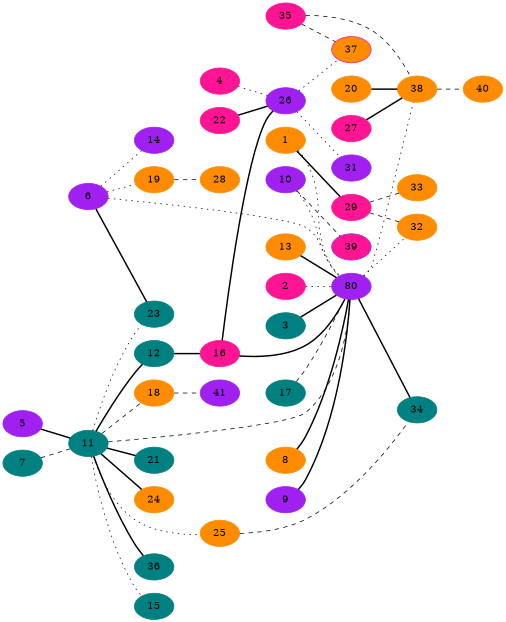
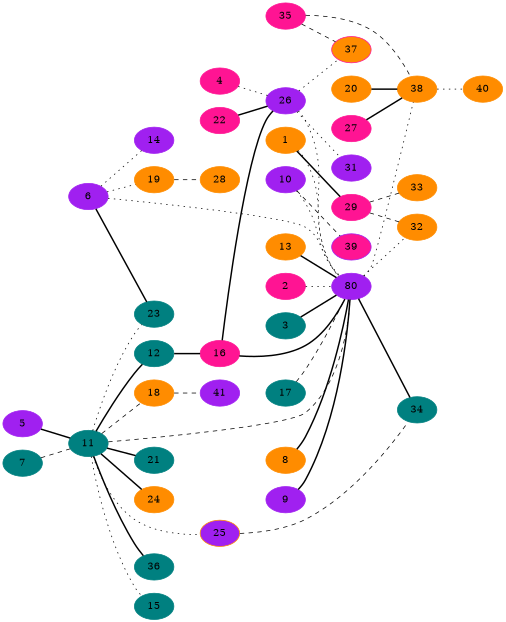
edge "38" -- "40": style dashed -> dotted
edge "26" -- "80": added
node "25": fillcolor darkorange -> purple
